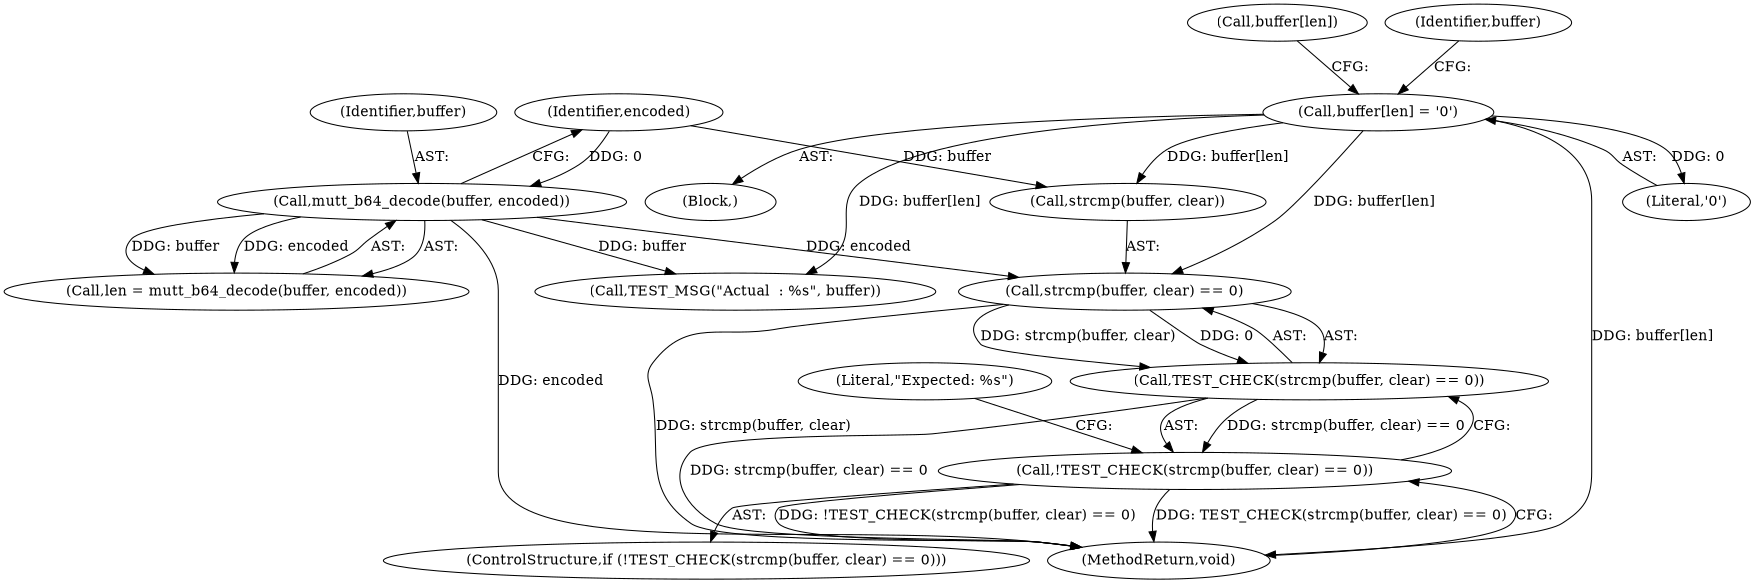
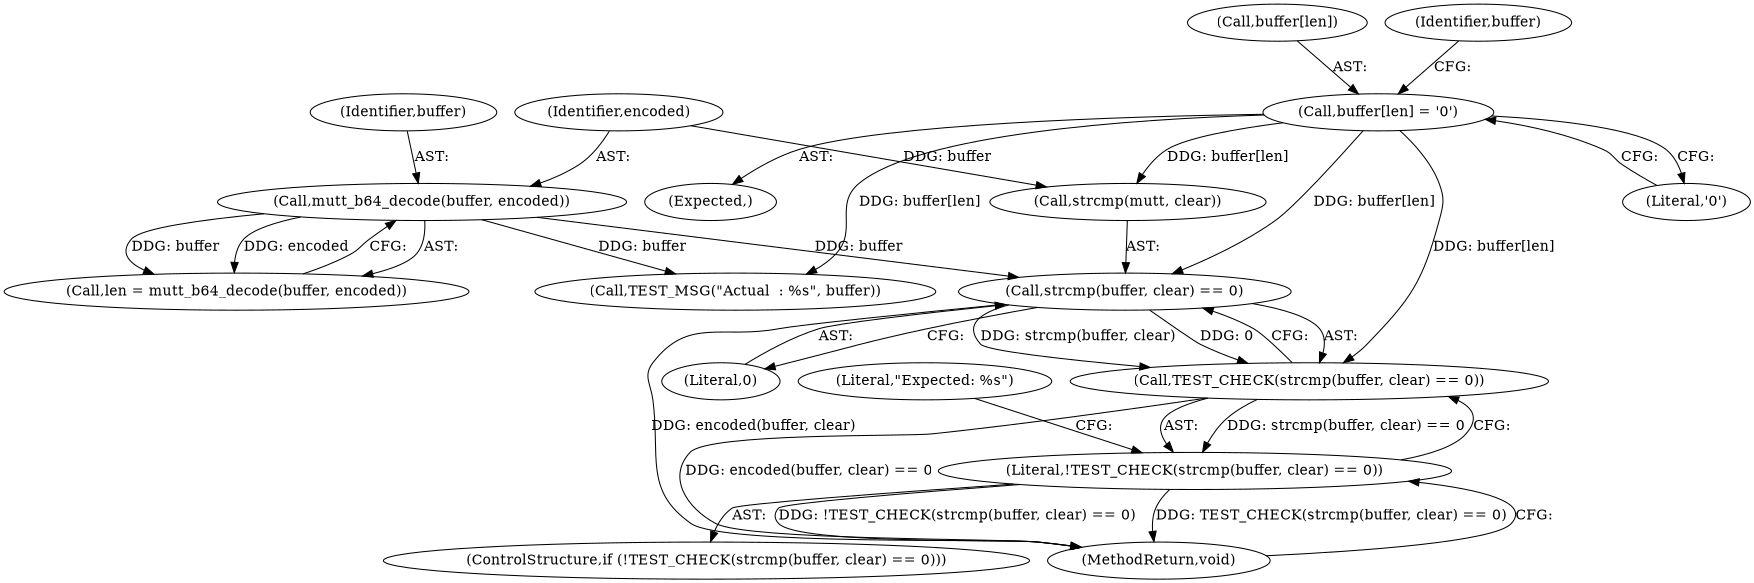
edge "(Call,buffer[len])" -> "(Call,buffer[len] = '0')": label "CFG: " -> "AST: "
edge "(Identifier,encoded)" -> "(Call,mutt_b64_decode(buffer, encoded))": label "DDG: 0" -> "AST: "
edge "(Literal,'0')" -> "(Call,buffer[len] = '0')": label "AST: " -> "CFG: "
edge "(Call,buffer[len] = '0')" -> "(Literal,'0')": label "DDG: 0" -> "CFG: "
edge "(Call,mutt_b64_decode(buffer, encoded))" -> "(Identifier,encoded)": removed, label "CFG:"
node "(Block,)": label "(Block,)" -> "(Expected,)"
node "(Call,strcmp(buffer, clear))": label "(Call,strcmp(buffer, clear))" -> "(Call,strcmp(mutt, clear))"
edge "(Call,len = mutt_b64_decode(buffer, encoded))" -> "(Call,mutt_b64_decode(buffer, encoded))": label "AST: " -> "CFG: "
edge "(Call,mutt_b64_decode(buffer, encoded))" -> "(Call,strcmp(buffer, clear) == 0)": label "DDG: encoded" -> "DDG: buffer"
edge "(Call,TEST_CHECK(strcmp(buffer, clear) == 0))" -> "(Call,strcmp(buffer, clear) == 0)": label "AST: " -> "CFG: "
node "(Literal,0)": added
edge "(Call,strcmp(buffer, clear) == 0)" -> "(MethodReturn,void)": label "DDG: strcmp(buffer, clear)" -> "DDG: encoded(buffer, clear)"
edge "(Call,buffer[len] = '0')" -> "(MethodReturn,void)": now "(Call,buffer[len] = '0')" -> "(Call,TEST_CHECK(strcmp(buffer, clear) == 0))"
edge "(Call,TEST_CHECK(strcmp(buffer, clear) == 0))" -> "(MethodReturn,void)": label "DDG: strcmp(buffer, clear) == 0" -> "DDG: encoded(buffer, clear) == 0"
node "(Call,!TEST_CHECK(strcmp(buffer, clear) == 0))": label "(Call,!TEST_CHECK(strcmp(buffer, clear) == 0))" -> "(Literal,!TEST_CHECK(strcmp(buffer, clear) == 0))"
edge "(Call,mutt_b64_decode(buffer, encoded))" -> "(MethodReturn,void)": removed, label "DDG: encoded"
